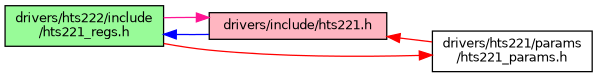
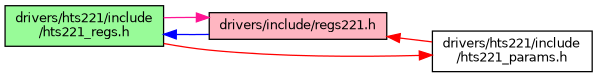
node "drivers/hts222/include /hts221_regs.h": label "drivers/hts222/include /hts221_regs.h" -> "drivers/hts221/include /hts221_regs.h"
node "drivers/include/hts221.h": label "drivers/include/hts221.h" -> "drivers/include/regs221.h"
node "drivers/hts221/params /hts221_params.h": label "drivers/hts221/params /hts221_params.h" -> "drivers/hts221/include /hts221_params.h"
